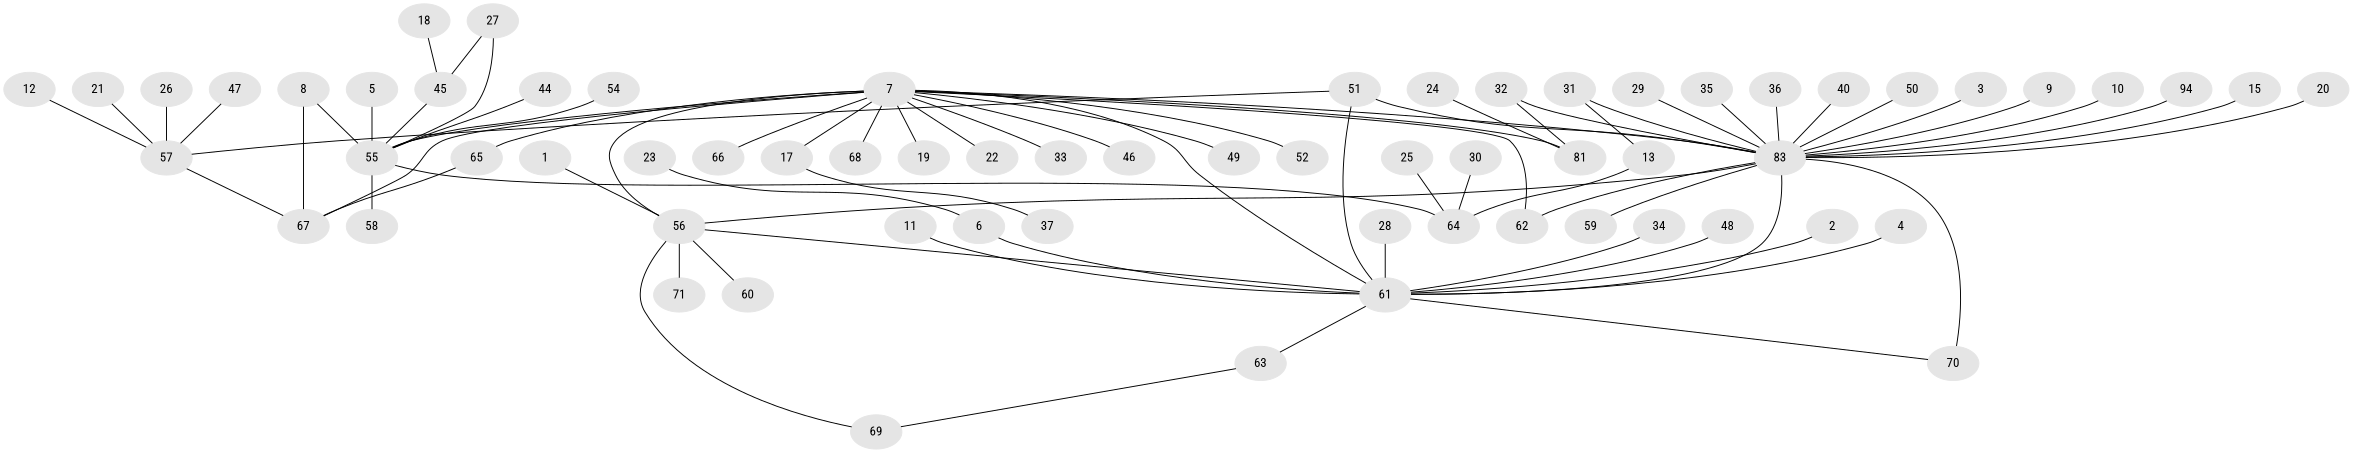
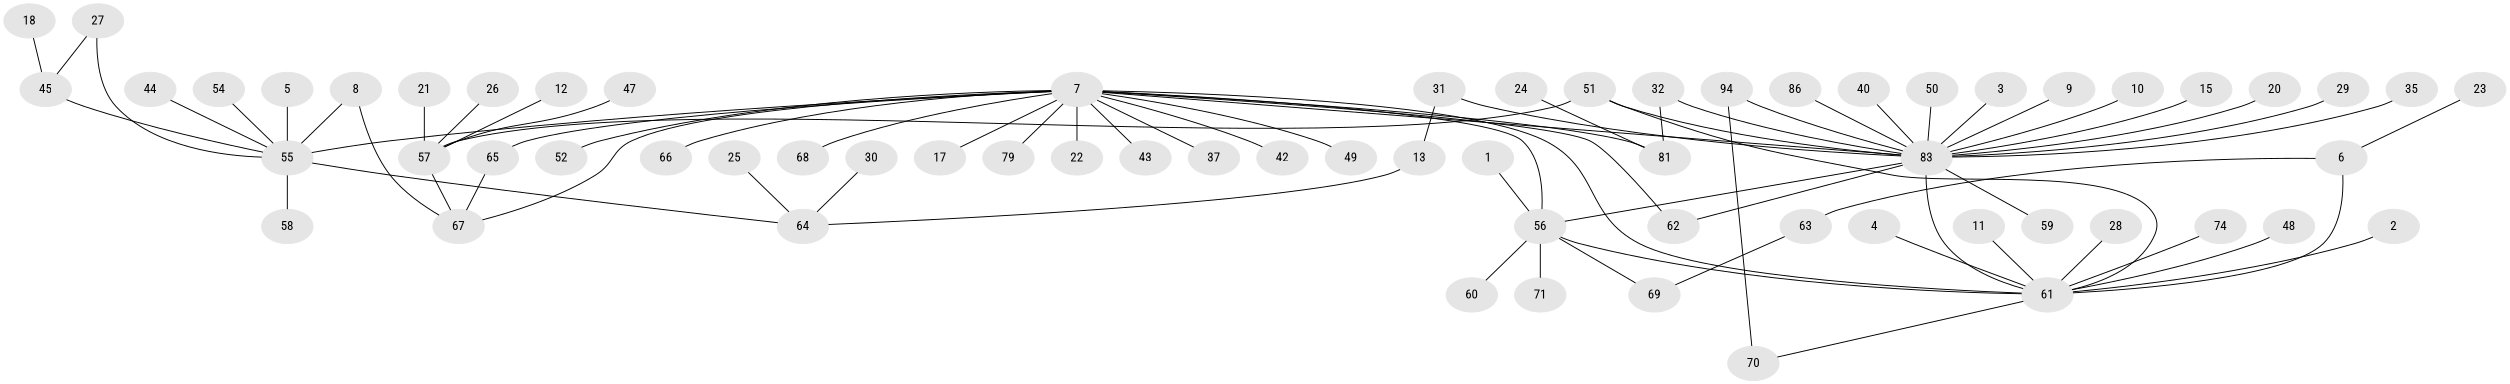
node "36": label "36" -> "86"
node "19": label "19" -> "79"
node "33": label "33" -> "43"
node "46": label "46" -> "42"
edge "17" -- "37": now "7" -- "37"
edge "83" -- "70": now "94" -- "70"
node "34": label "34" -> "74"
edge "61" -- "63": now "6" -- "63"
